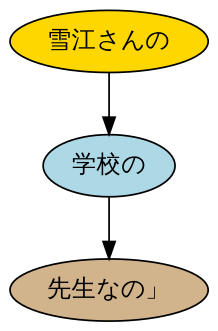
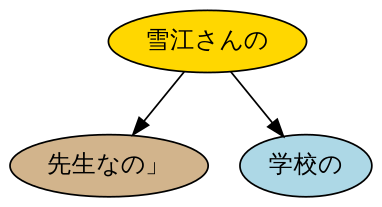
edge "学校の" -> "先生なの」": now "雪江さんの" -> "先生なの」"
